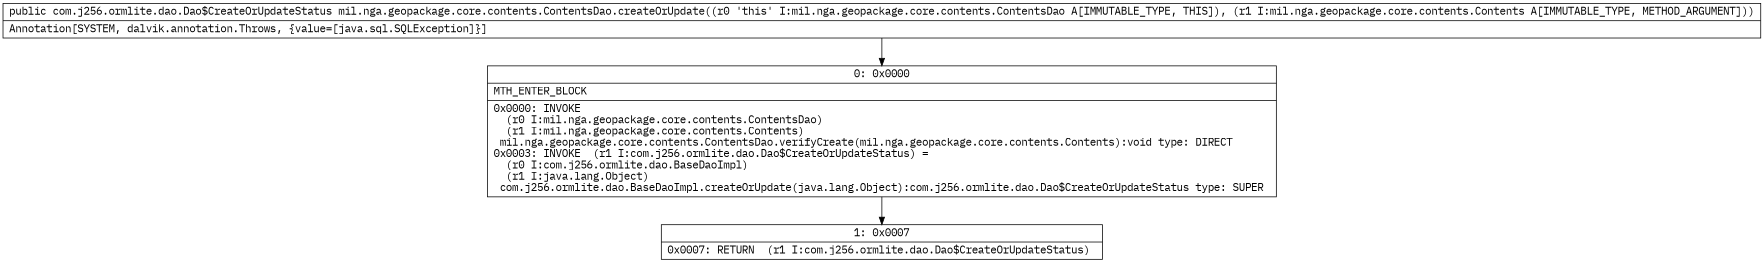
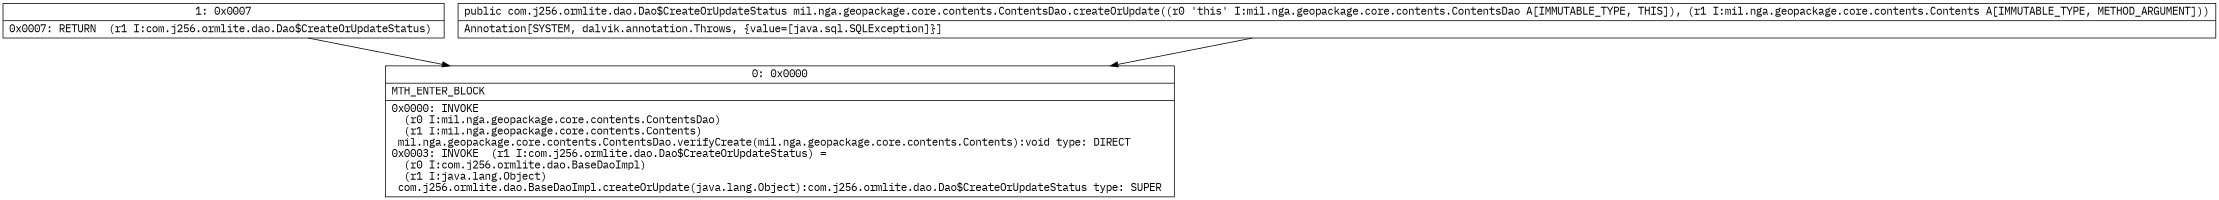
edge "0: 0x0000" -> "1: 0x0007": reversed
